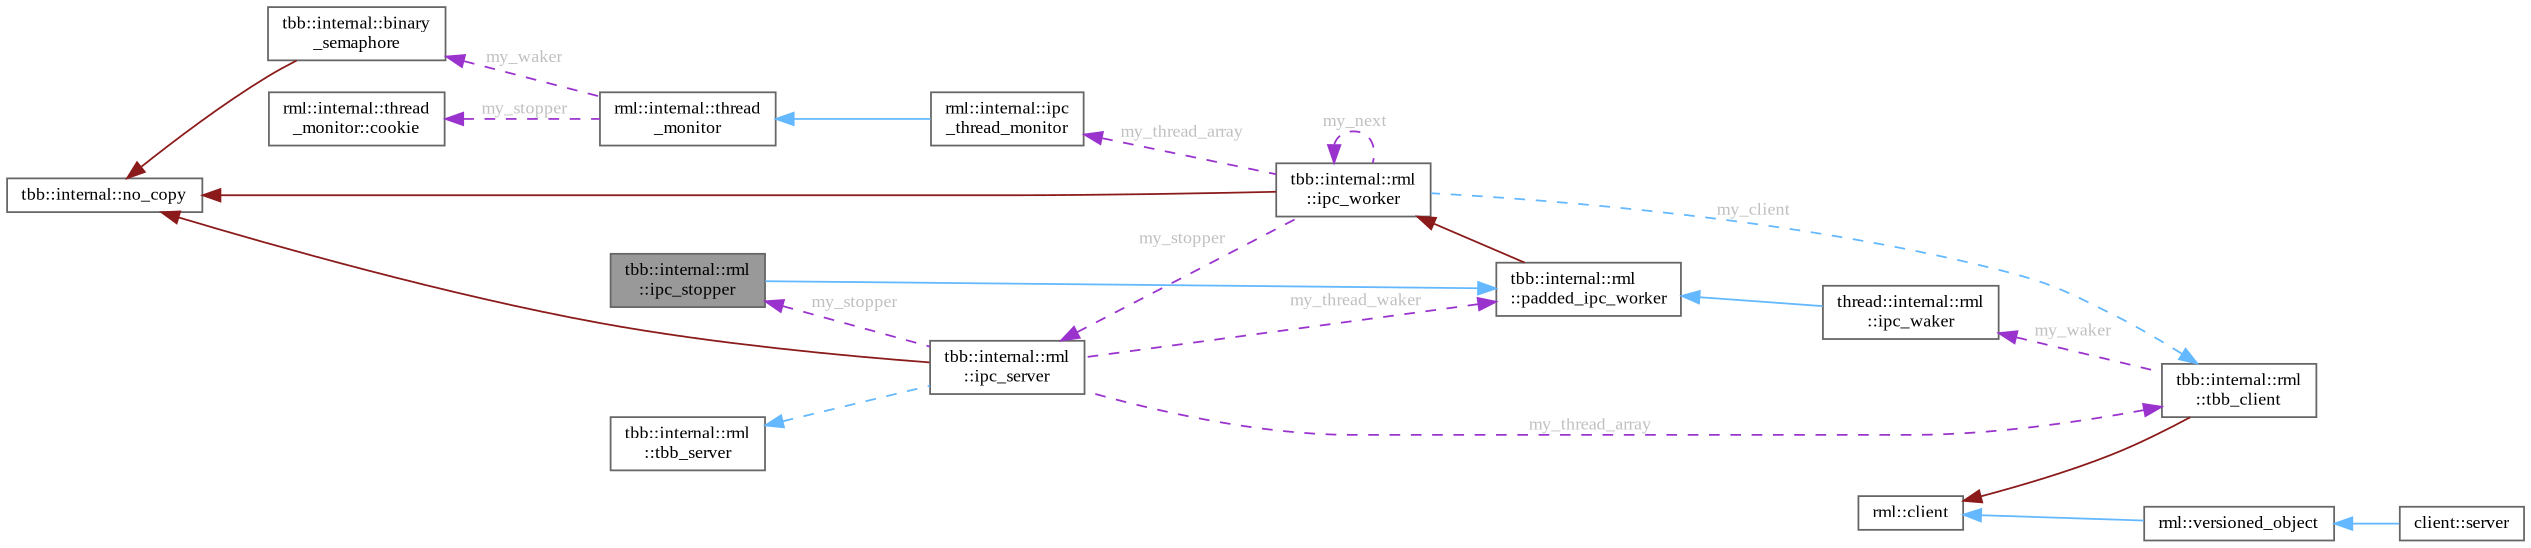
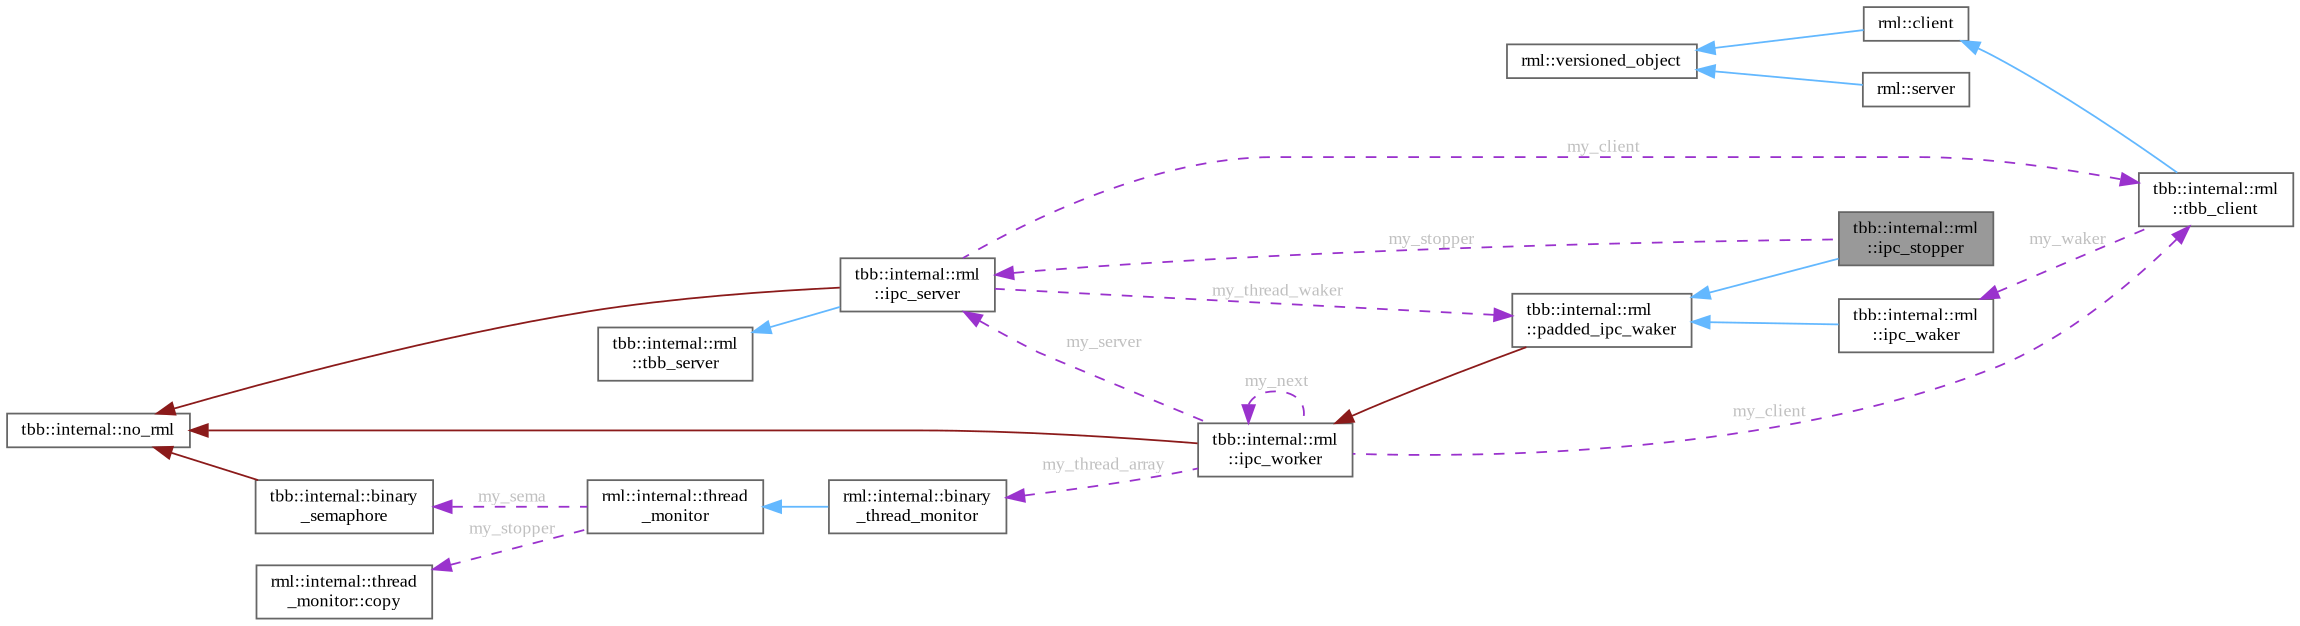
edge "rml::internal::thread _monitor" -> "tbb::internal::binary _semaphore": label " my_waker" -> " my_sema"
node "rml::internal::thread _monitor::cookie": label "rml::internal::thread _monitor::cookie" -> "rml::internal::thread _monitor::copy"
node "rml::internal::ipc _thread_monitor": label "rml::internal::ipc _thread_monitor" -> "rml::internal::binary _thread_monitor"
node "tbb::internal::no_copy": label "tbb::internal::no_copy" -> "tbb::internal::no_rml"
edge "tbb::internal::rml ::ipc_worker" -> "tbb::internal::rml ::tbb_client": color steelblue1 -> darkorchid3
edge "tbb::internal::rml ::ipc_worker" -> "tbb::internal::rml ::ipc_server": label " my_stopper" -> " my_server"
node "tbb::internal::rml ::padded_ipc_worker": label "tbb::internal::rml ::padded_ipc_worker" -> "tbb::internal::rml ::padded_ipc_waker"
node "thread::internal::rml ::ipc_waker": label "thread::internal::rml ::ipc_waker" -> "tbb::internal::rml ::ipc_waker"
edge "tbb::internal::rml ::ipc_server" -> "tbb::internal::rml ::ipc_stopper": reversed
edge "tbb::internal::rml ::ipc_server" -> "tbb::internal::rml ::tbb_server": style dashed -> solid
edge "tbb::internal::rml ::ipc_server" -> "tbb::internal::rml ::tbb_client": label " my_thread_array" -> " my_client"
edge "tbb::internal::rml ::tbb_client" -> "rml::client": color firebrick4 -> steelblue1
edge "rml::versioned_object" -> "rml::client": reversed
node "client::server": label "client::server" -> "rml::server"
